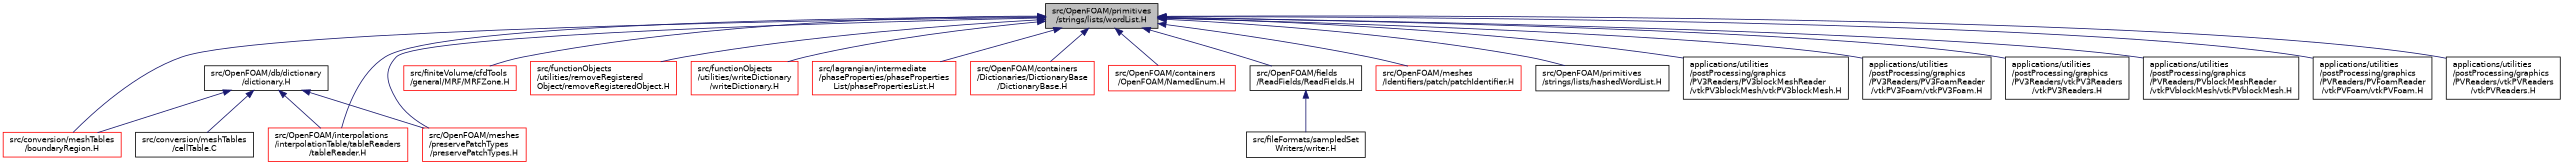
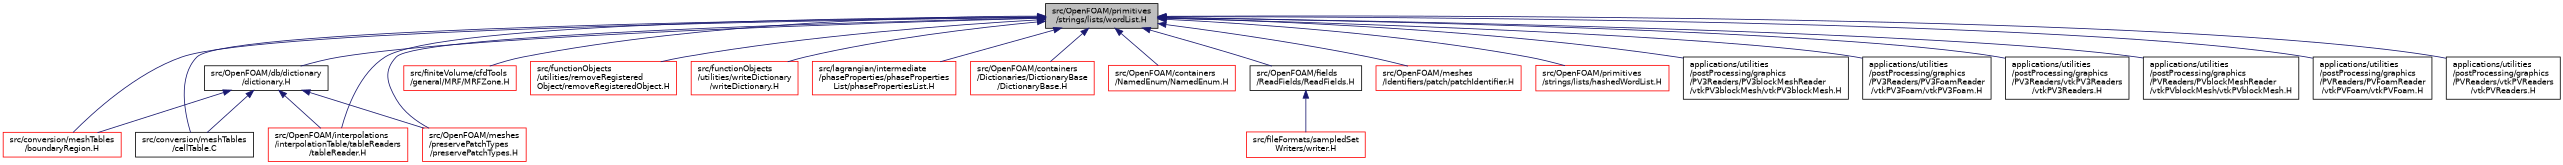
edge "src/conversion/meshTables /cellTable.C" -> "src/OpenFOAM/primitives /strings/lists/wordList.H": added
edge "src/OpenFOAM/db/dictionary /dictionary.H" -> "src/OpenFOAM/primitives /strings/lists/wordList.H": added
node "src/OpenFOAM/containers /OpenFOAM/NamedEnum.H": label "src/OpenFOAM/containers /OpenFOAM/NamedEnum.H" -> "src/OpenFOAM/containers /NamedEnum/NamedEnum.H"
node "src/OpenFOAM/primitives /strings/lists/hashedWordList.H": color black -> red
node "src/fileFormats/sampledSet Writers/writer.H": color black -> red
